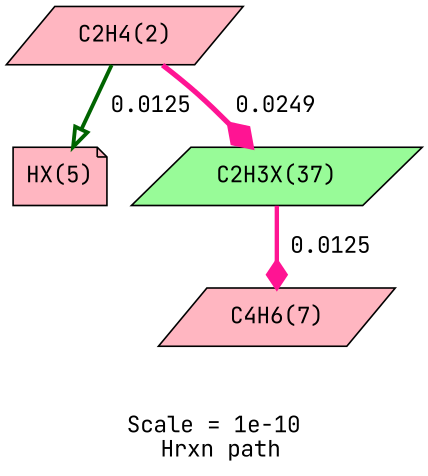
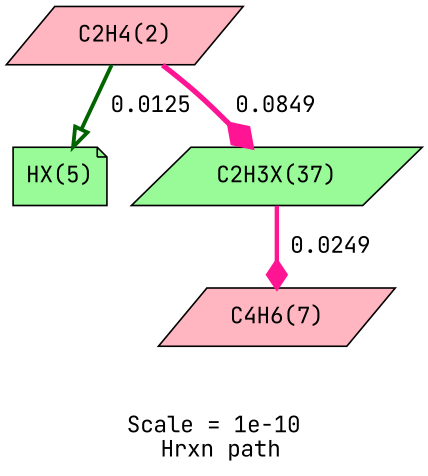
edge "C2H4(2)" -> "C2H3X(37)": label " 0.0249" -> " 0.0849"
node "HX(5)": fillcolor lightpink -> palegreen
edge "C2H3X(37)" -> "C4H6(7)": label " 0.0125" -> " 0.0249"
